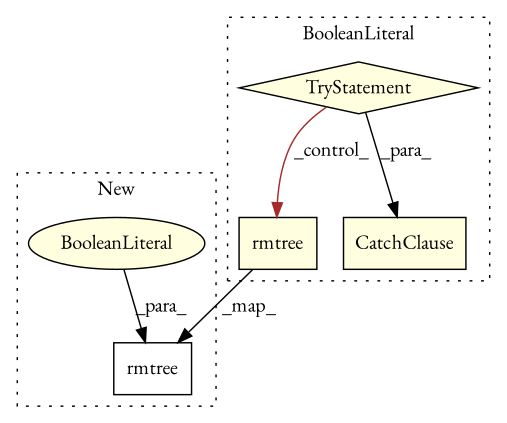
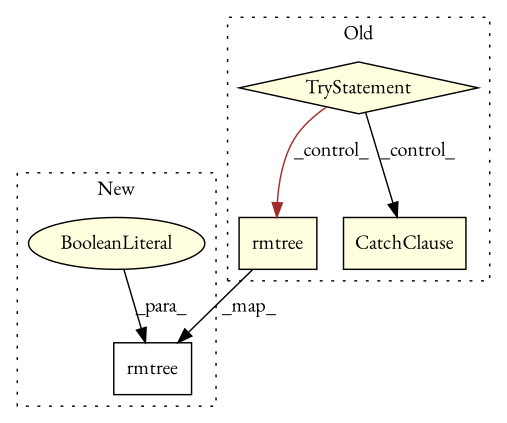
cluster "BooleanLiteral": label "BooleanLiteral" -> "Old"
edge "TryStatement" -> "CatchClause": label "_para_" -> "_control_"
